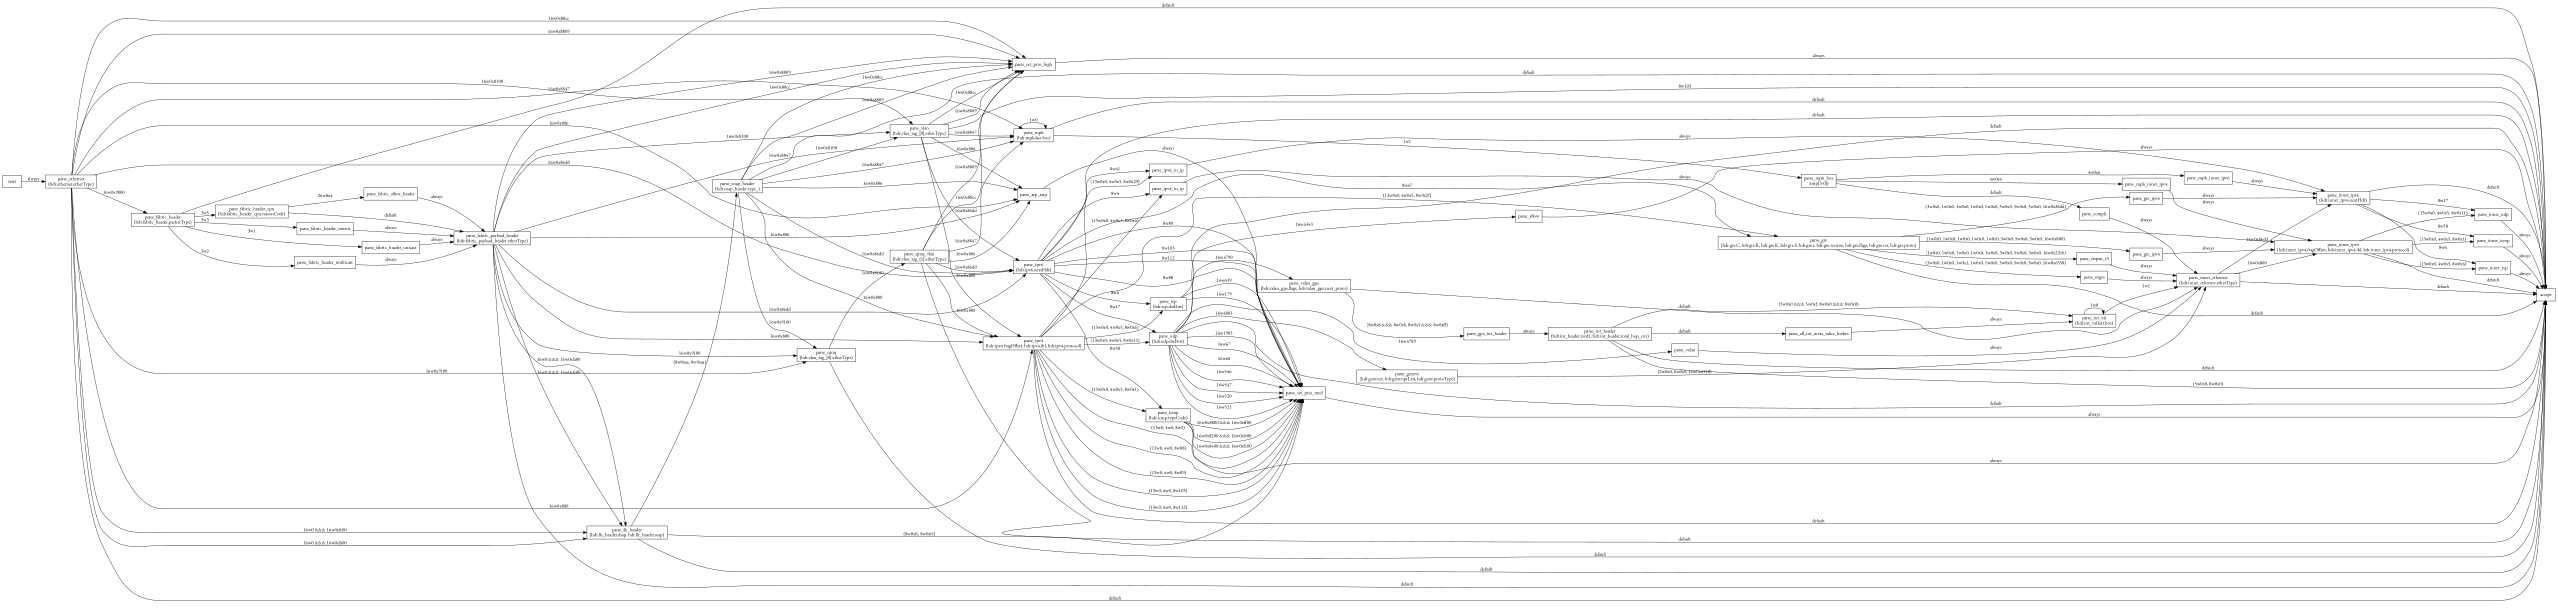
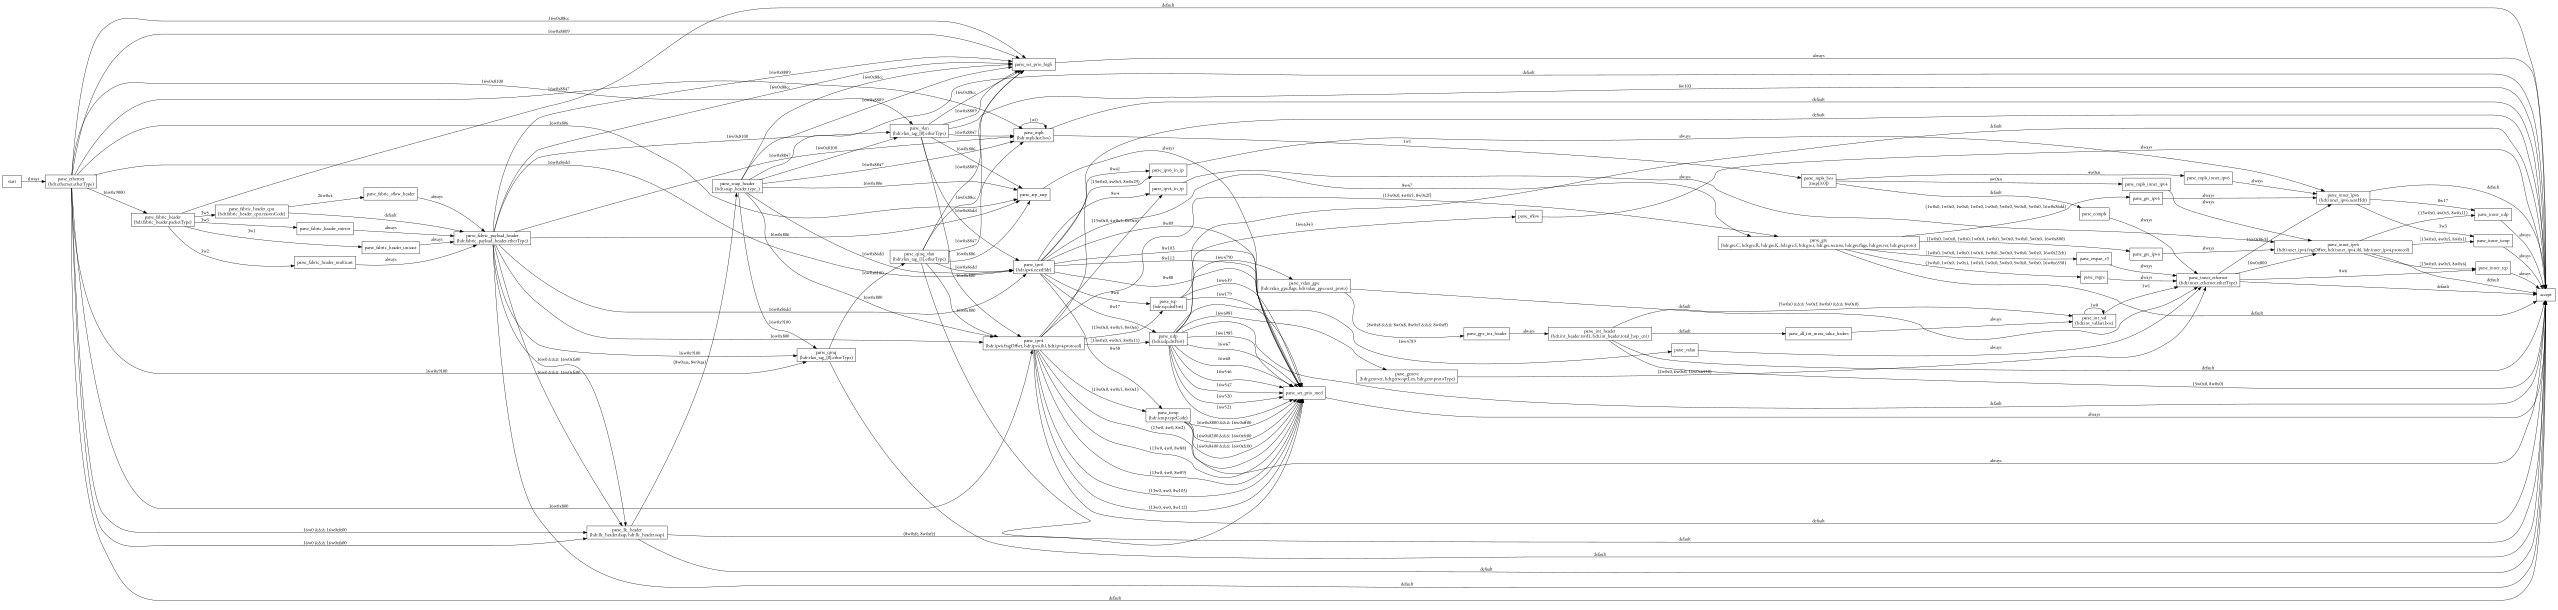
edge "parse_inner_ipv6 (hdr.inner_ipv6.nextHdr)" -> "parse_inner_icmp": label "8w58" -> "3w3"
edge "parse_inner_ipv6 (hdr.inner_ipv6.nextHdr)" -> "parse_inner_tcp": now "parse_inner_ethernet (hdr.inner_ethernet.etherType)" -> "parse_inner_tcp"
